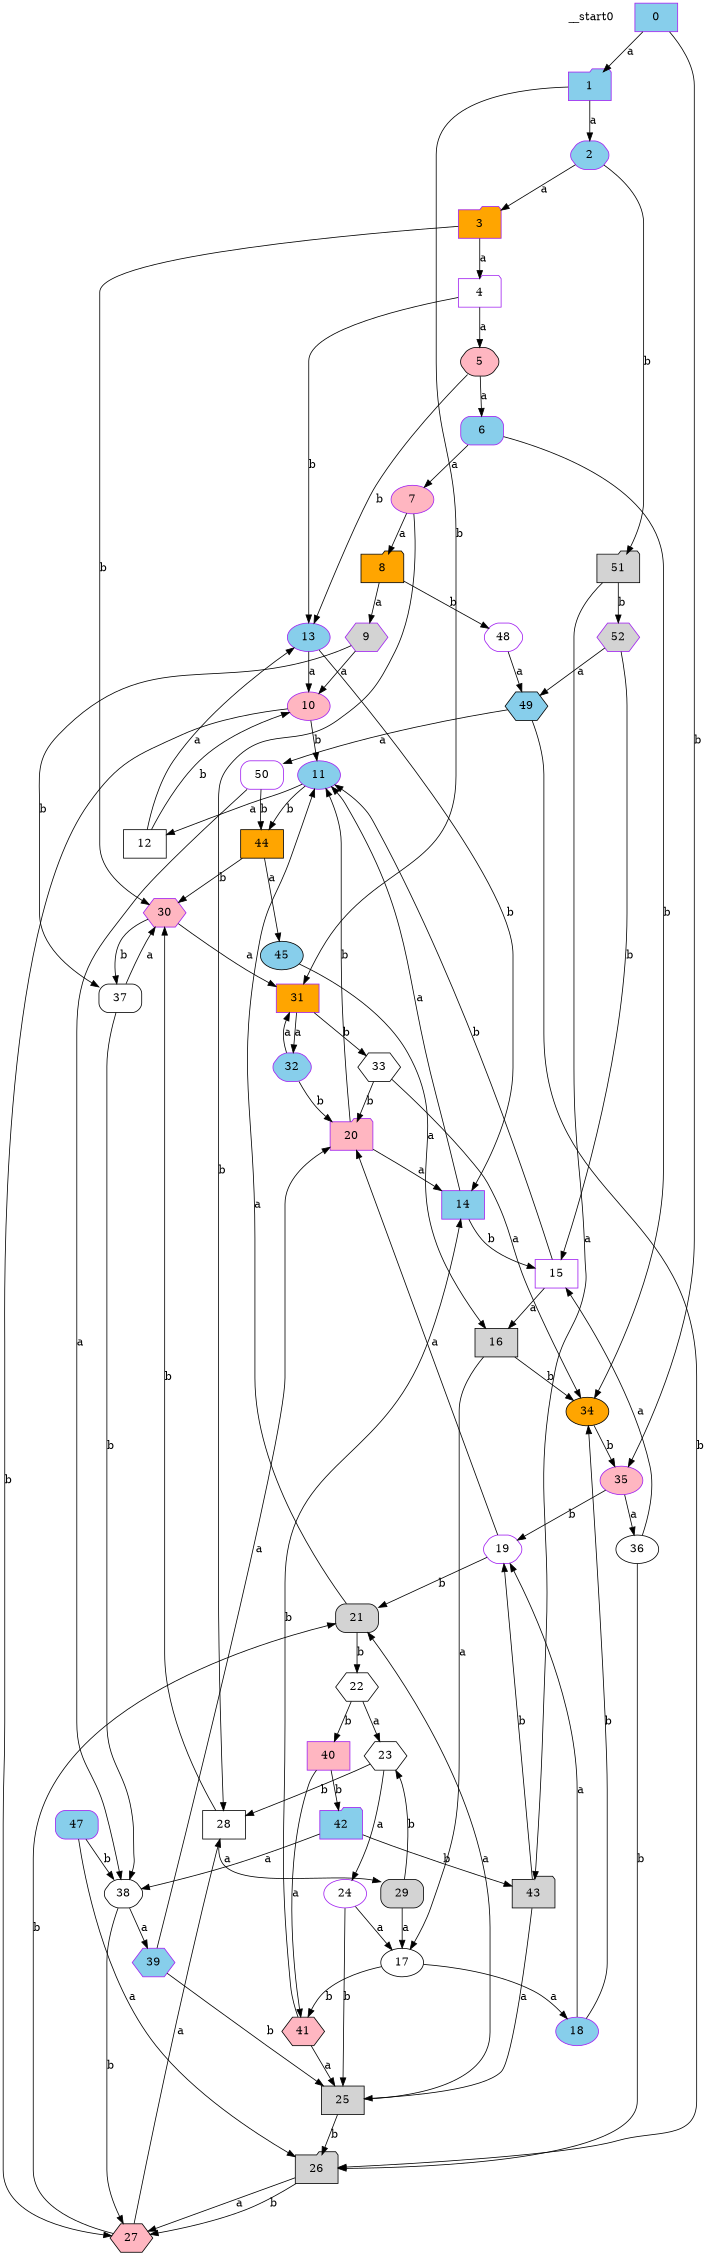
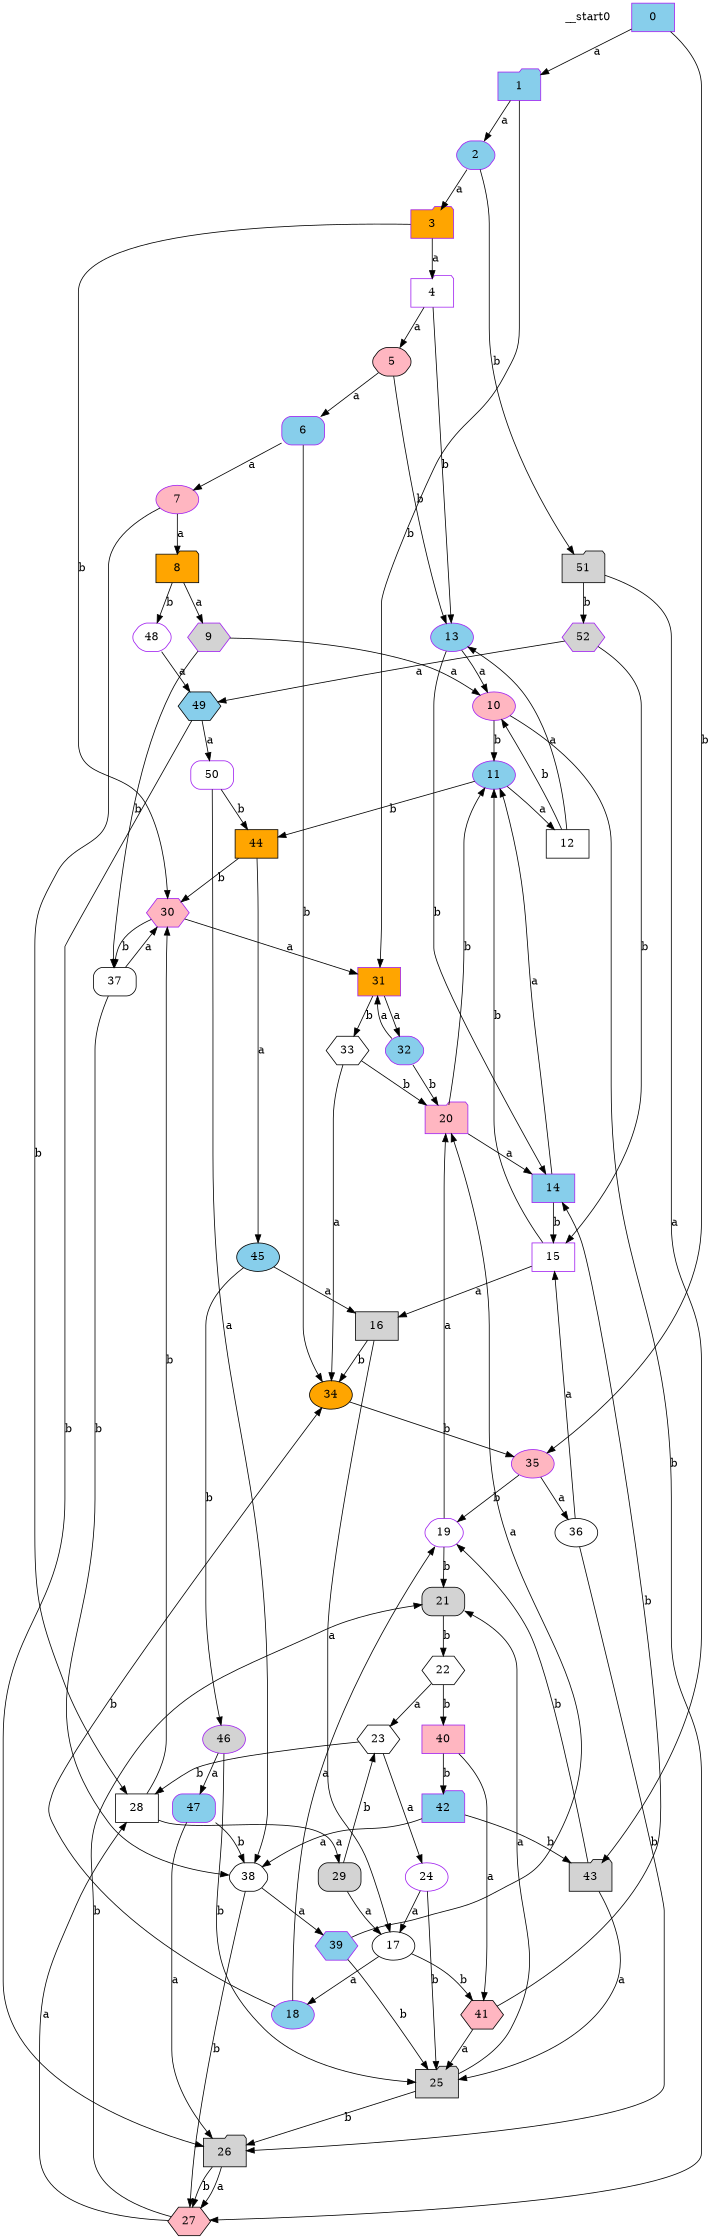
edge "21" -> "11": removed, label "a"
node "46": added
node "25": shape box -> folder
